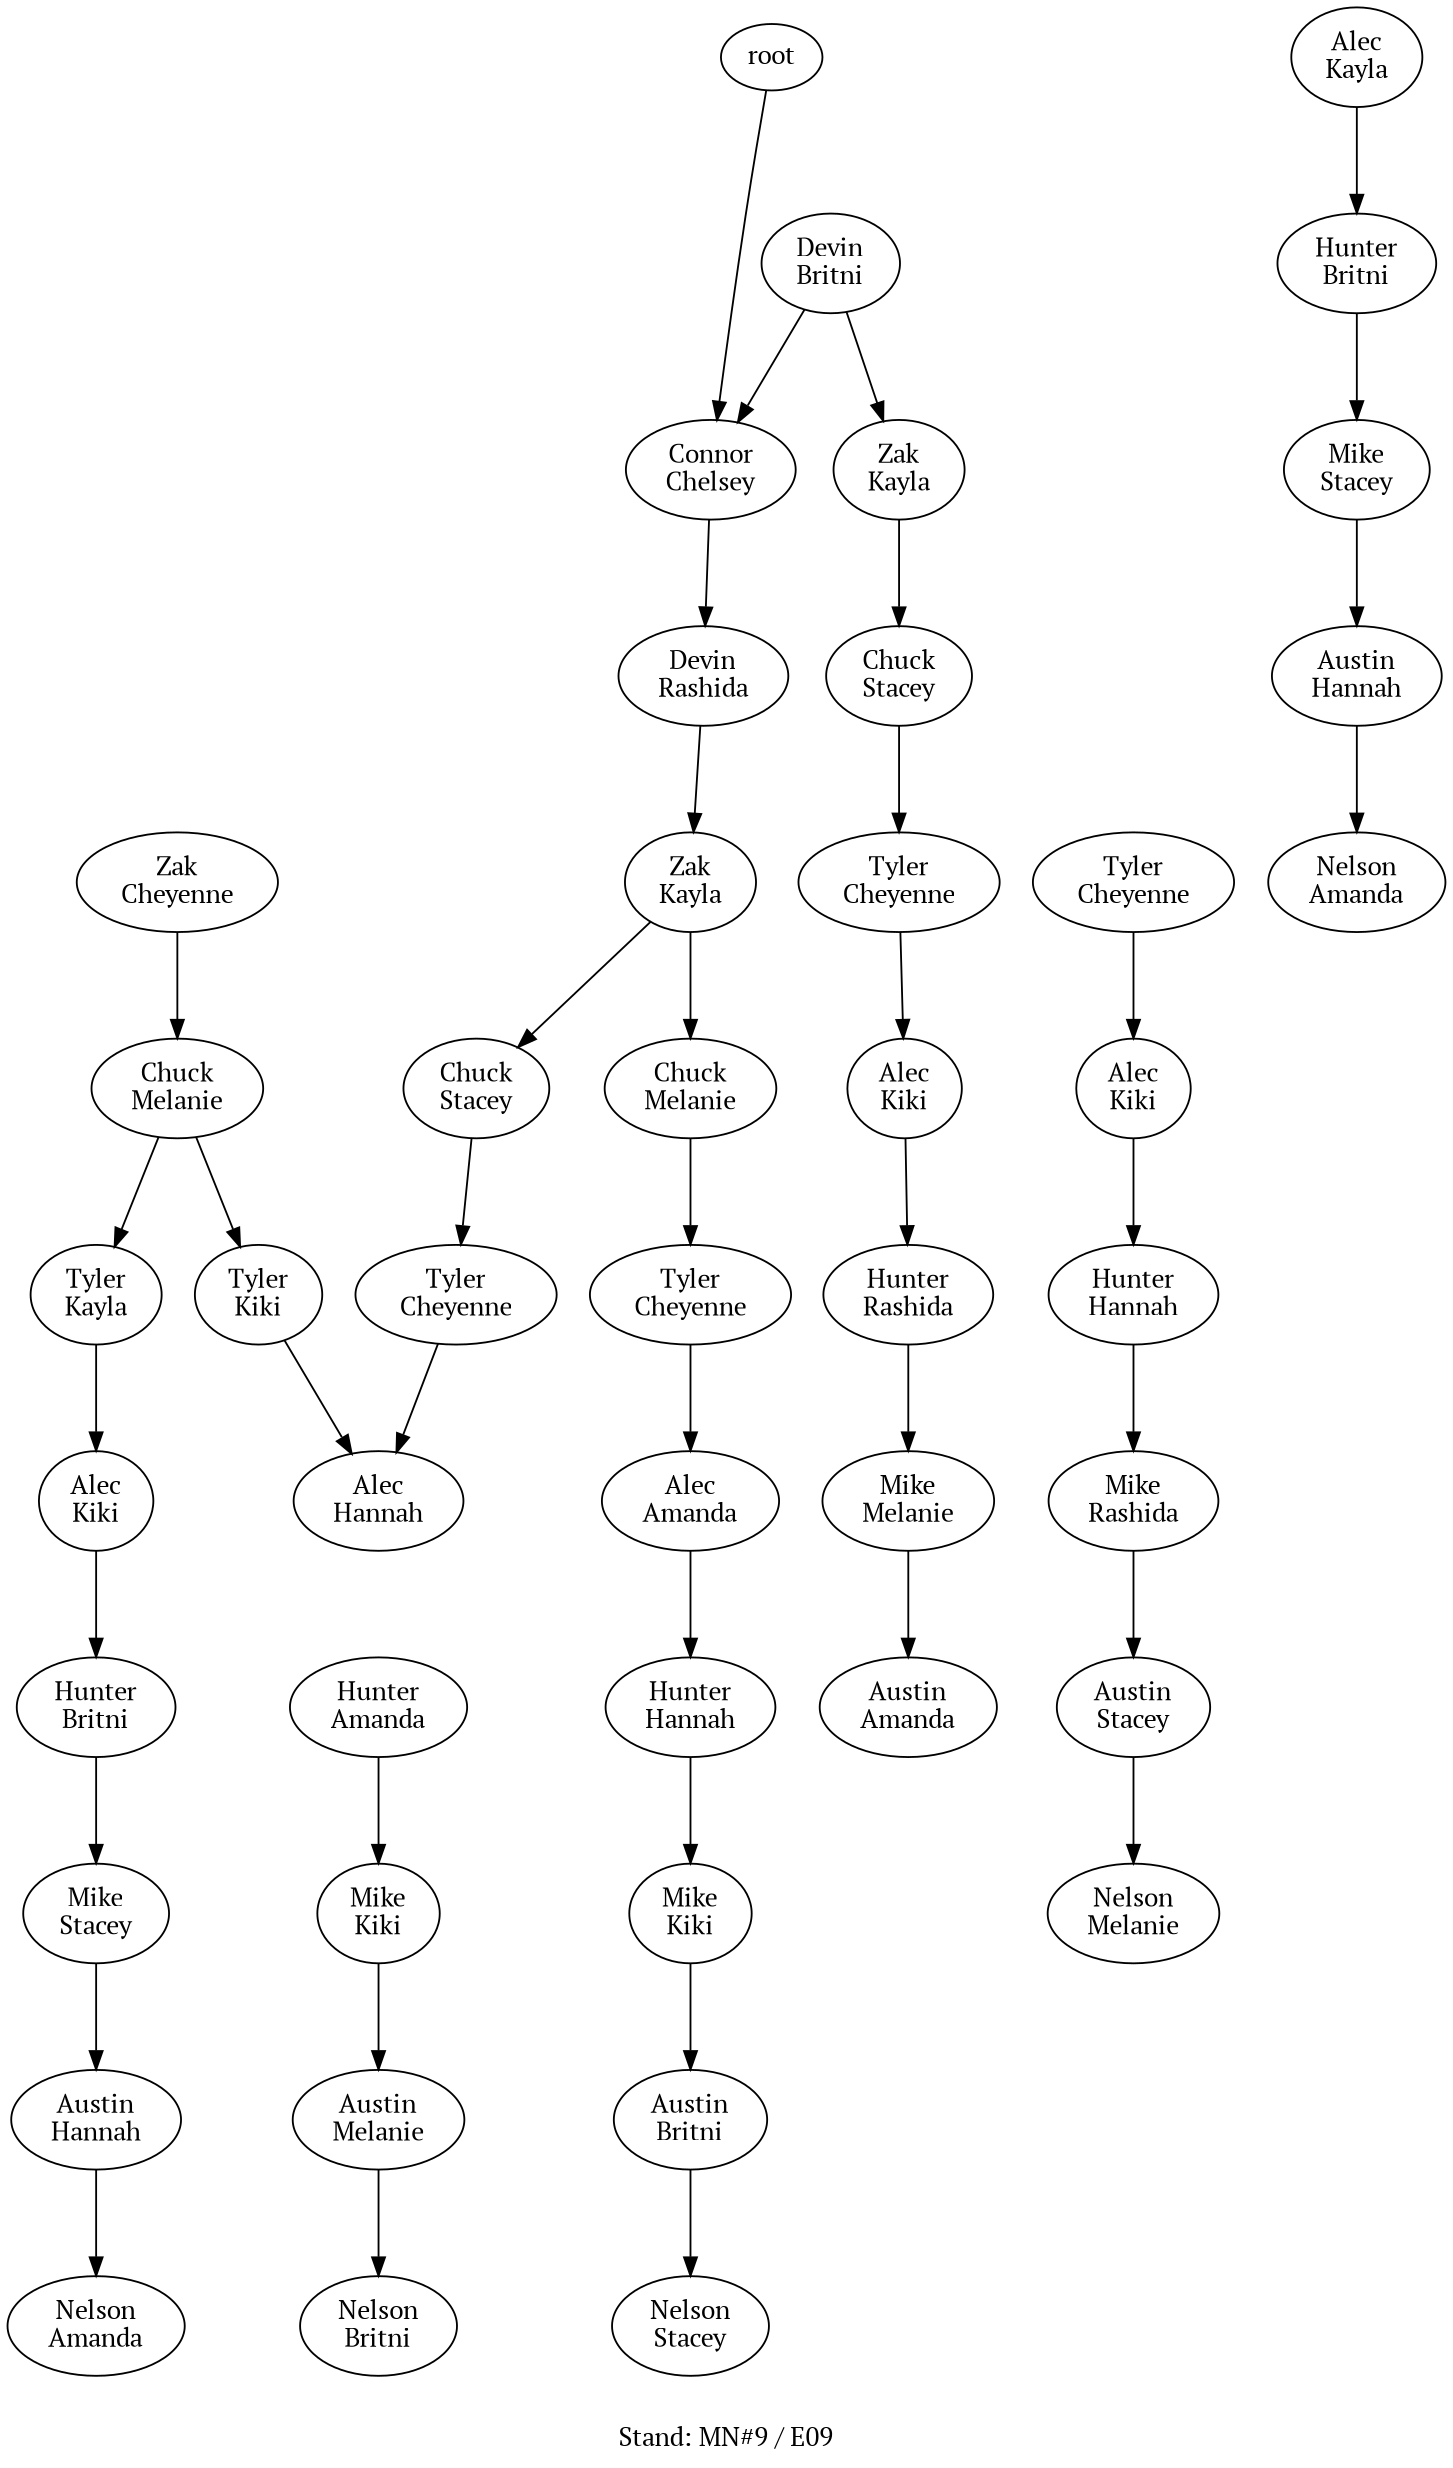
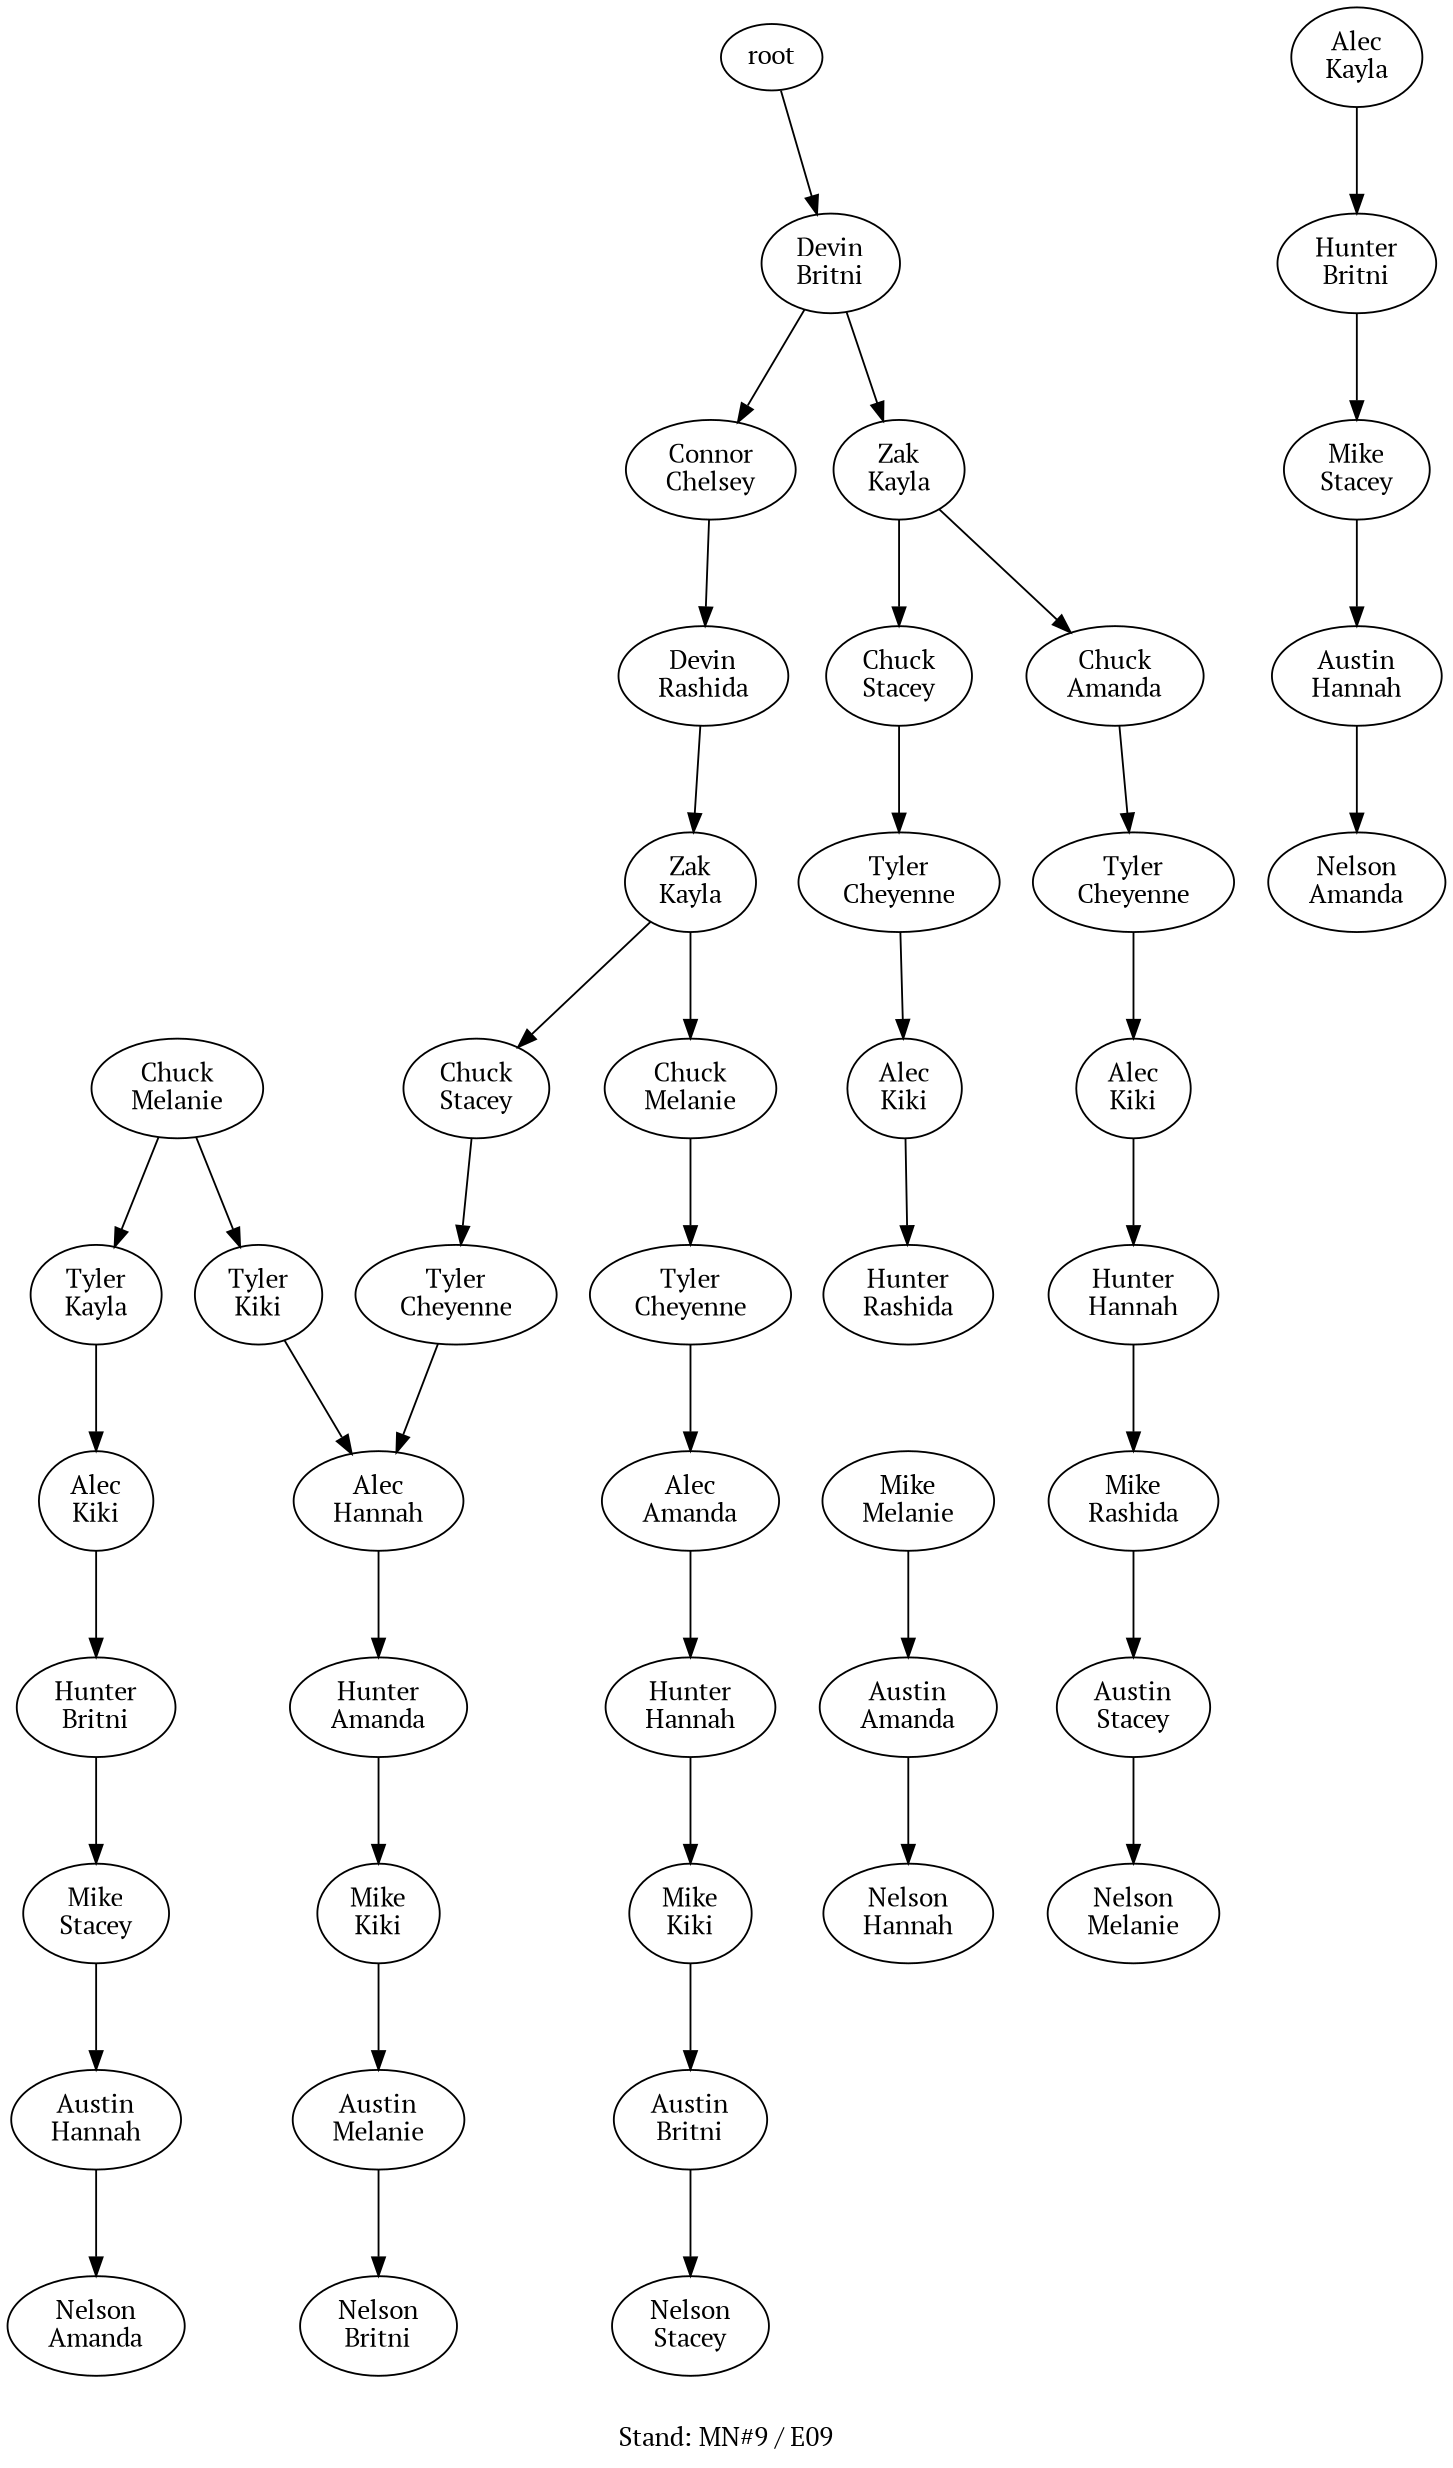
edge "root" -> "Connor Chelsey": now "root" -> "Devin Britni"
node "Chuck Amanda": added
node "Zak Cheyenne": removed
edge "Hunter Rashida" -> "Mike Melanie": removed
edge "Alec Hannah" -> "Hunter Amanda": added
node "Nelson Hannah": added
